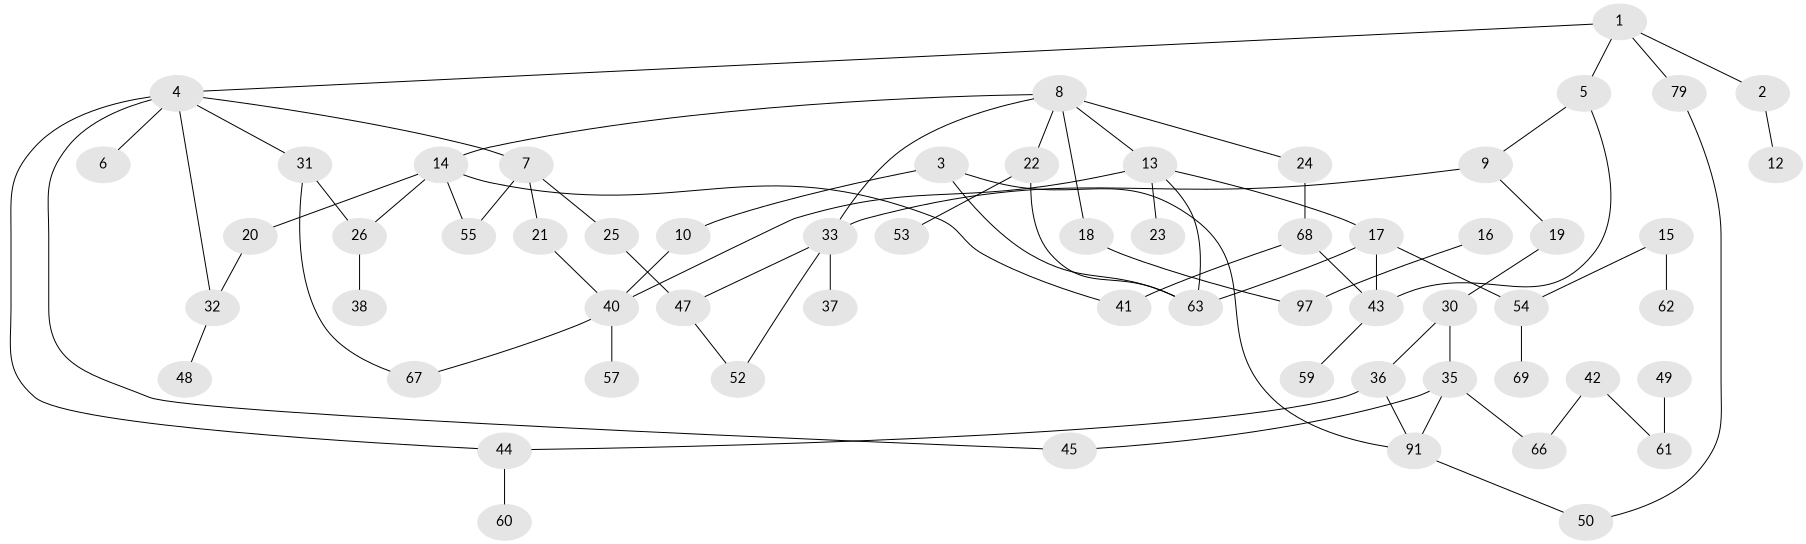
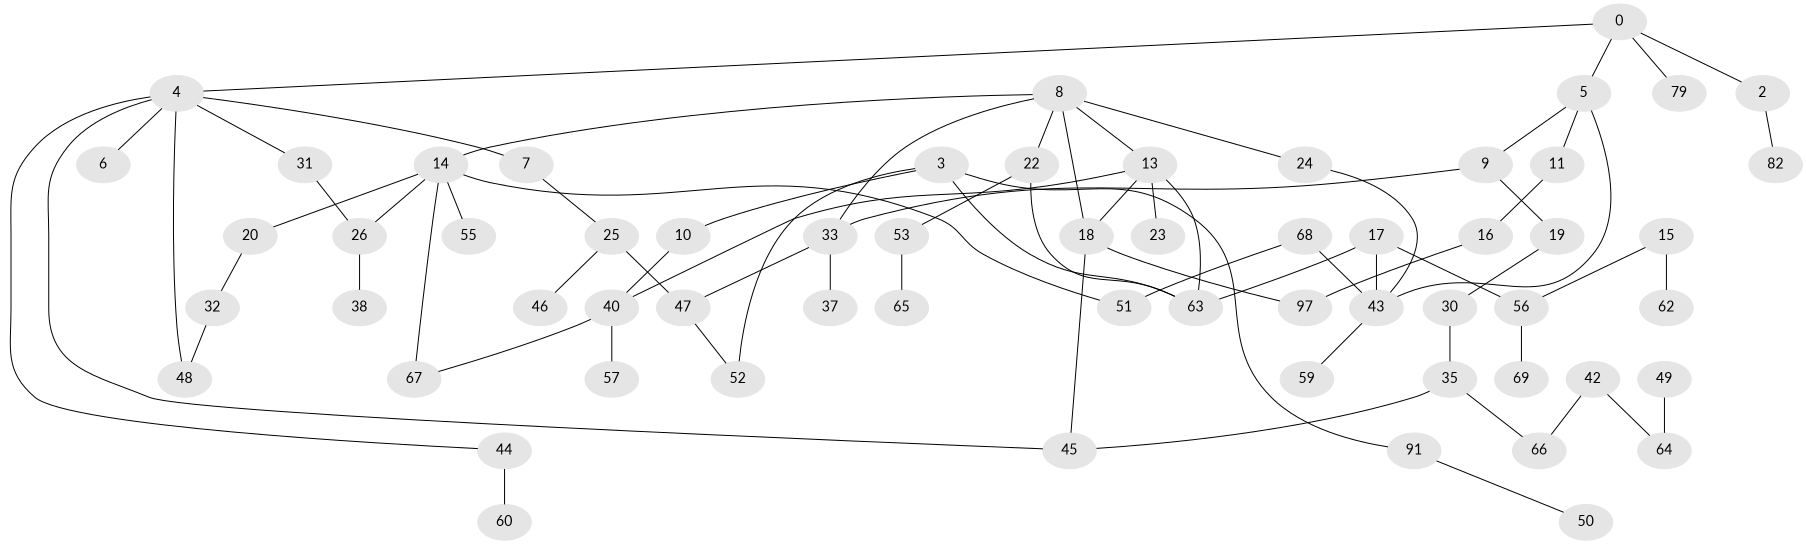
node "1": label "1" -> "0"
node "11": added
node "12": label "12" -> "82"
edge "13" -- "17": now "13" -- "18"
edge "24" -- "68": now "24" -- "43"
edge "4" -- "32": now "4" -- "48"
edge "7" -- "55": removed
node "21": removed
edge "31" -- "67": now "14" -- "67"
edge "33" -- "52": now "3" -- "52"
node "46": added
node "65": added
node "41": label "41" -> "51"
node "54": label "54" -> "56"
edge "79" -- "50": removed
edge "18" -- "45": added
node "36": removed
edge "35" -- "91": removed
node "61": label "61" -> "64"
